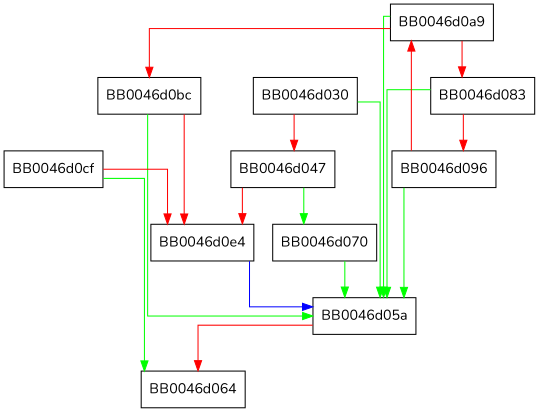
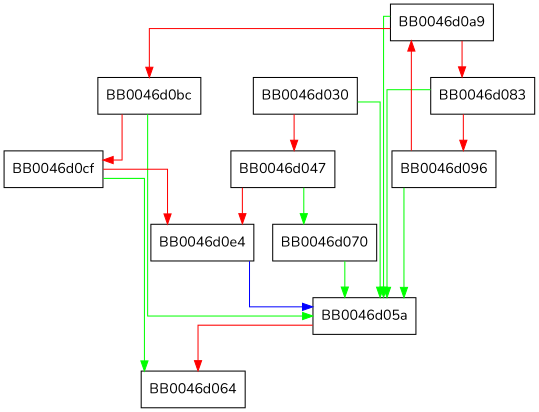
edge "BB0046d0bc" -> "BB0046d0e4": now "BB0046d0bc" -> "BB0046d0cf"
